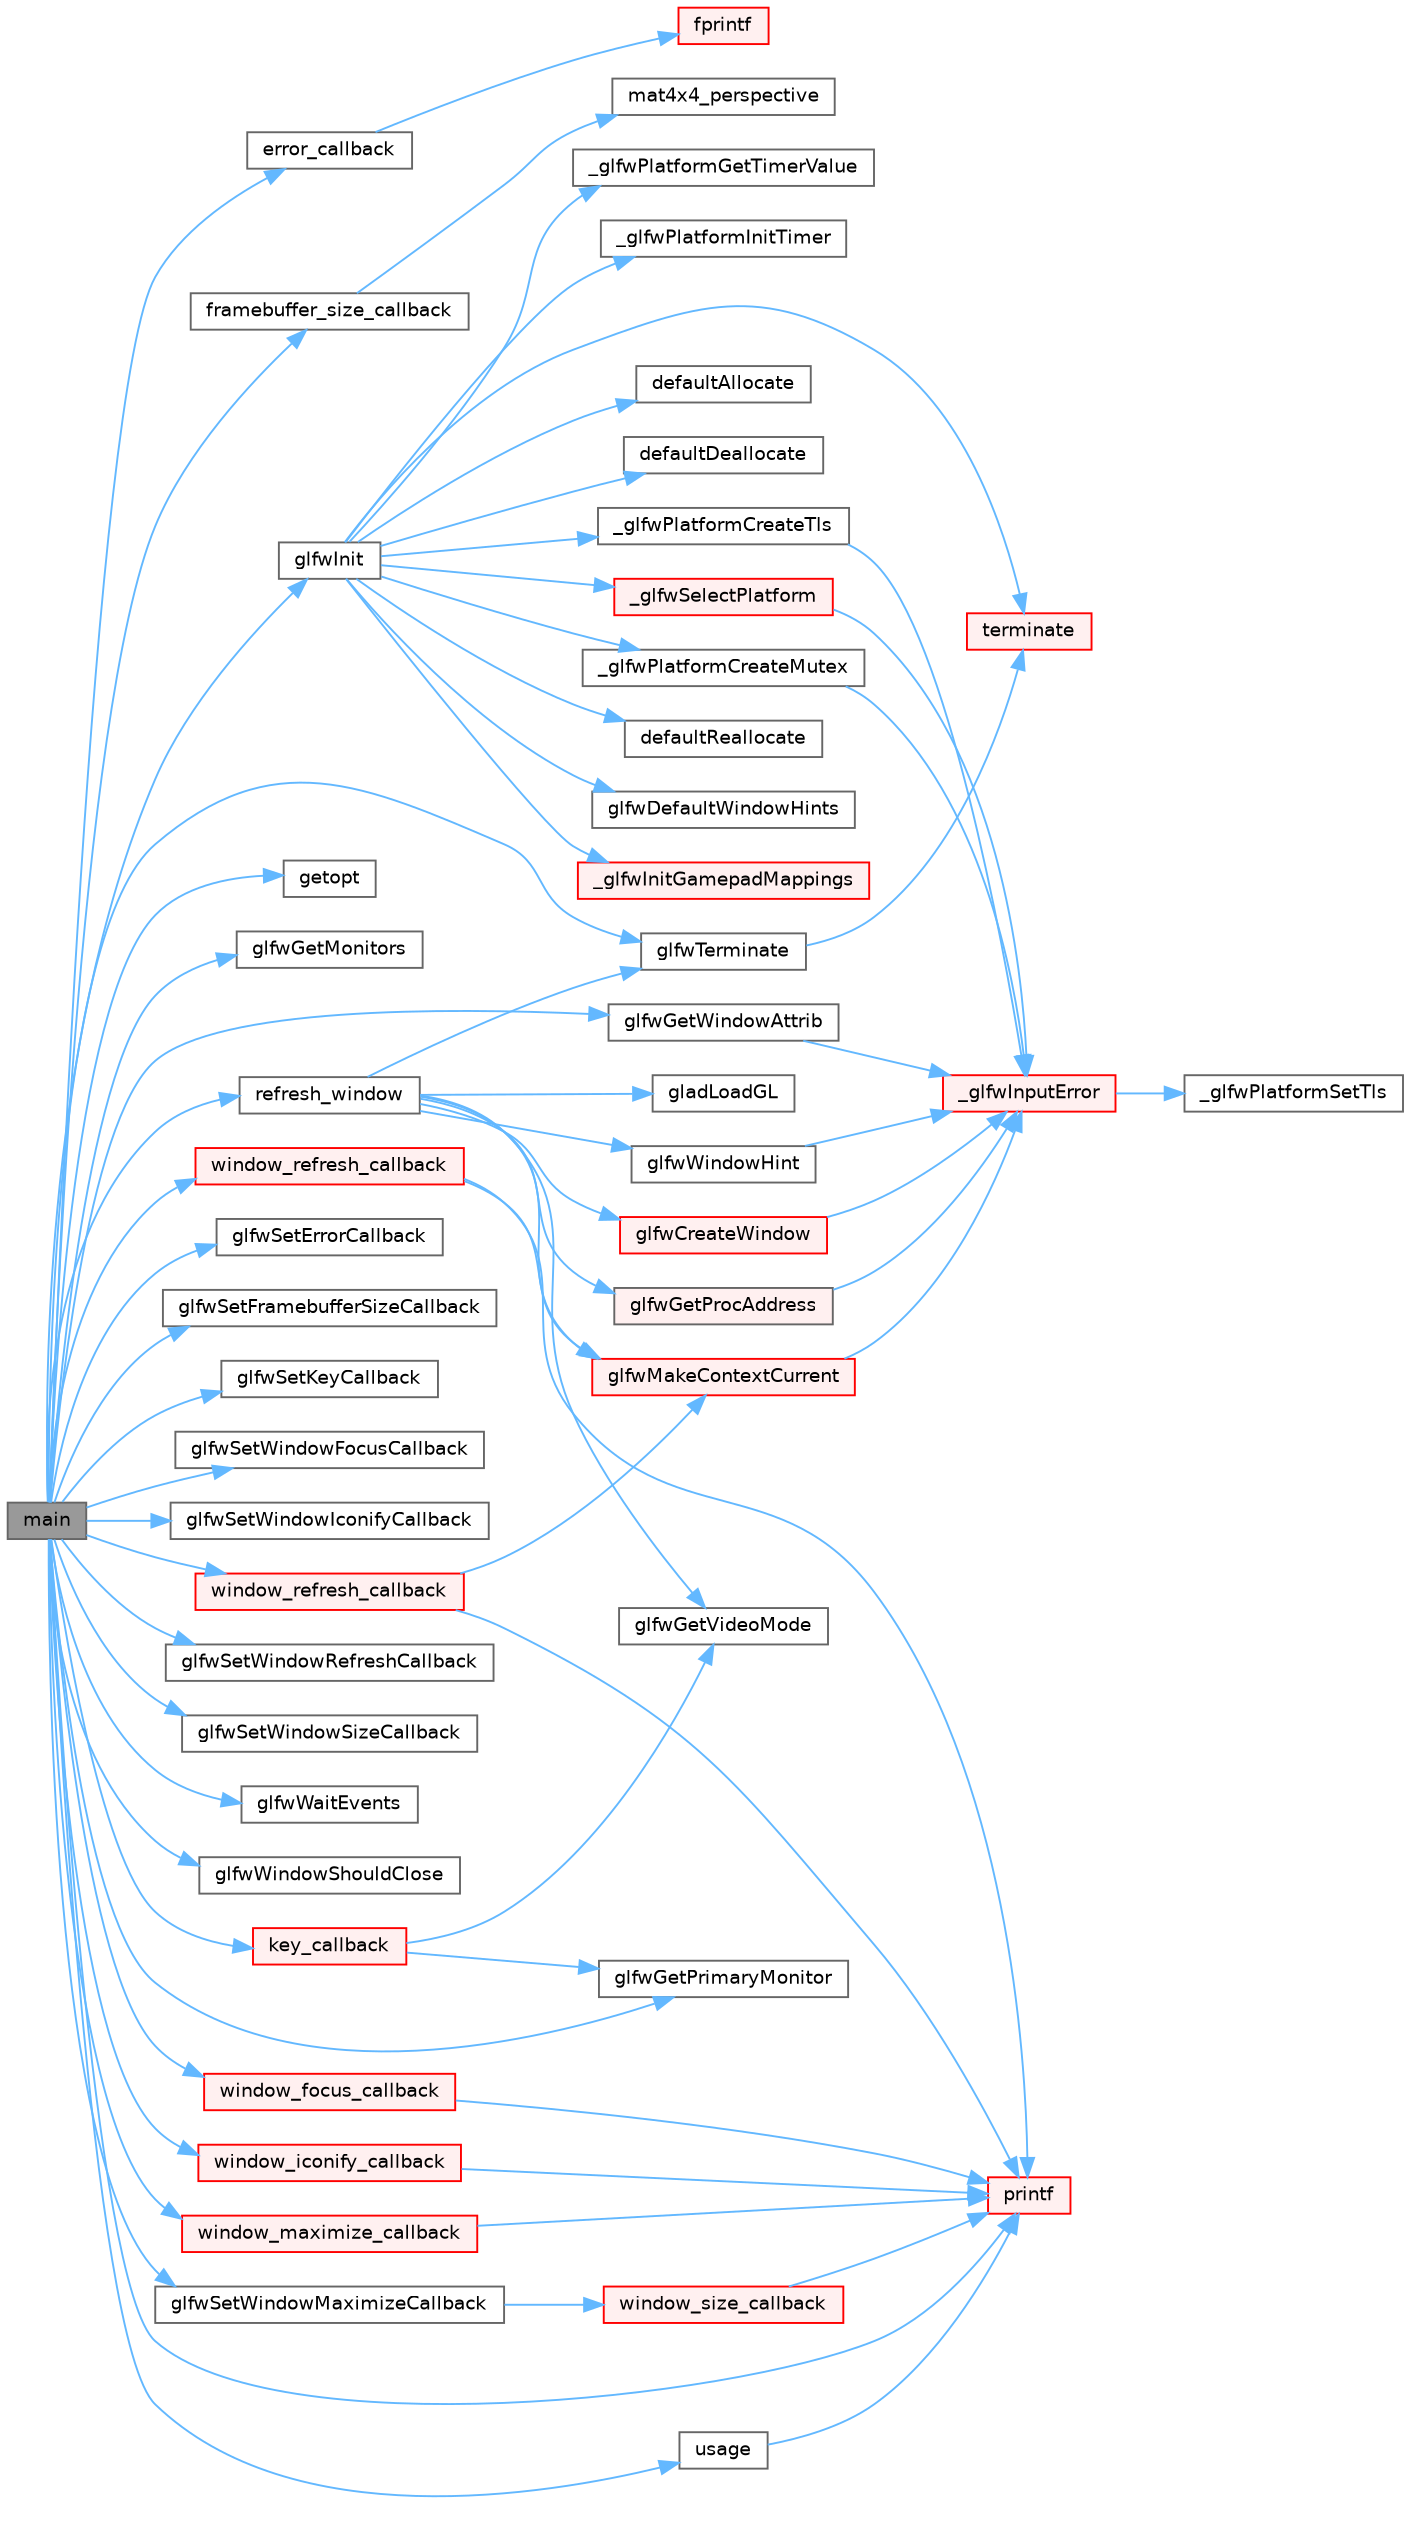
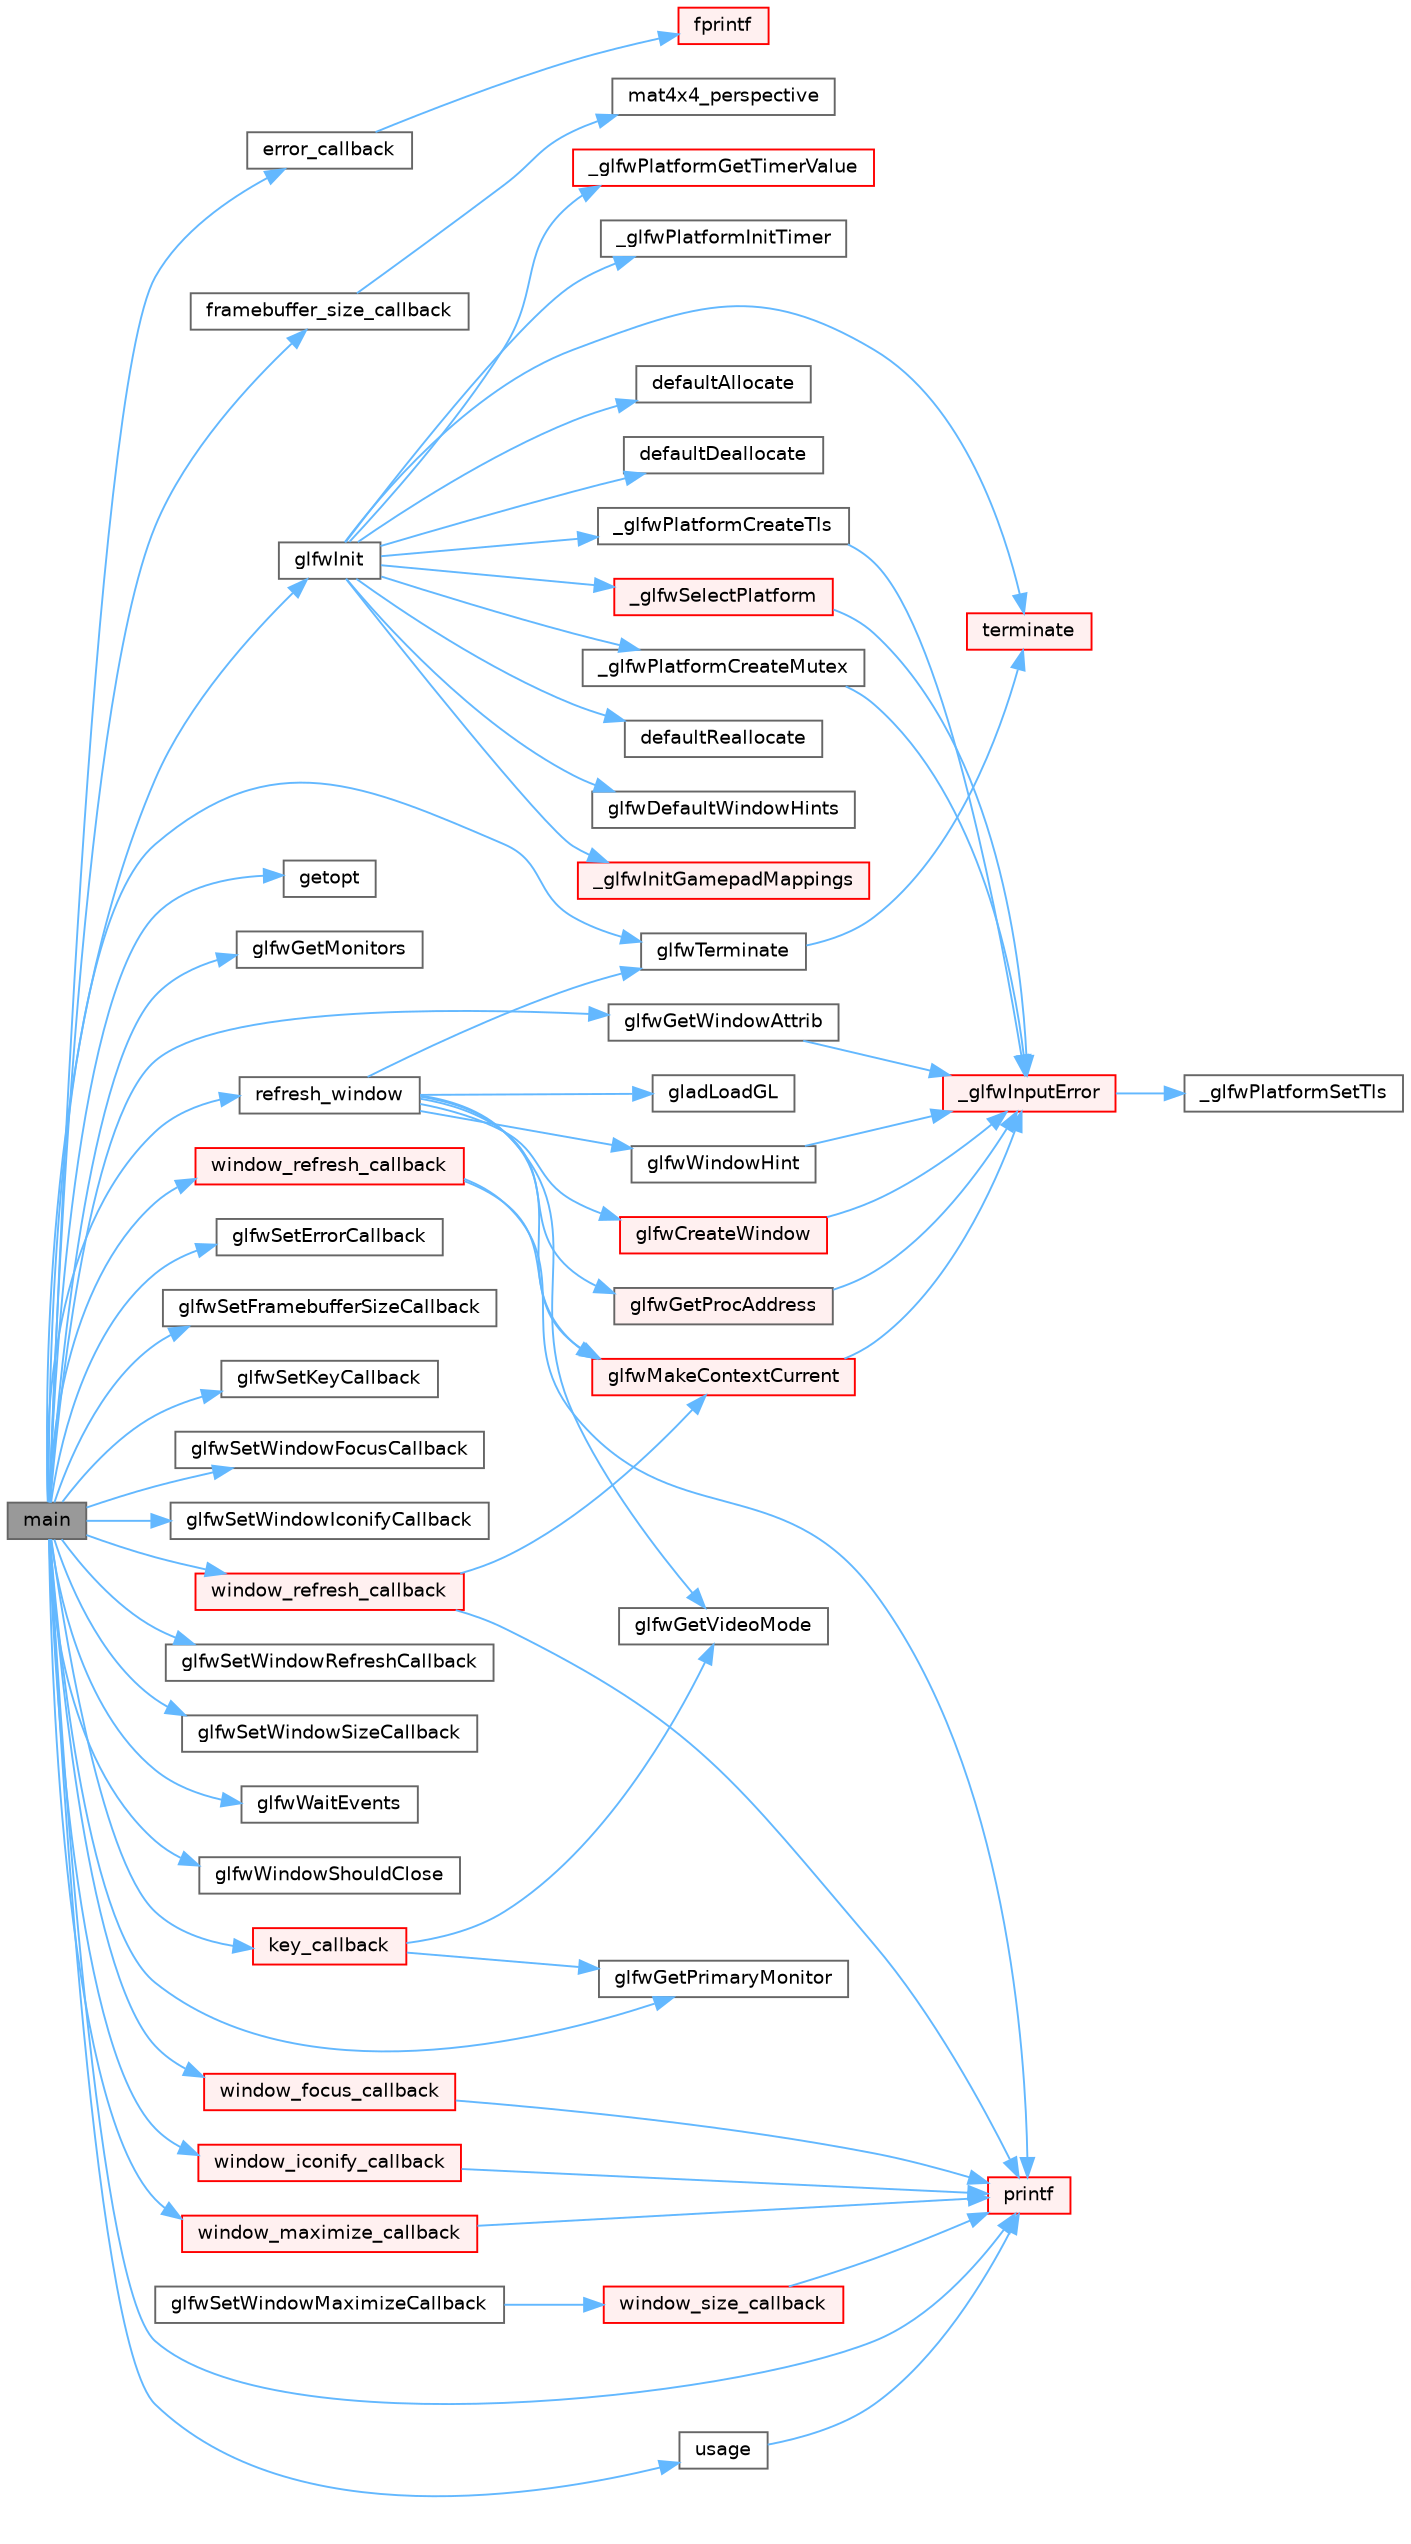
node "_glfwPlatformGetTimerValue": color grey40 -> red
edge "main" -> "glfwSetWindowMaximizeCallback": removed
